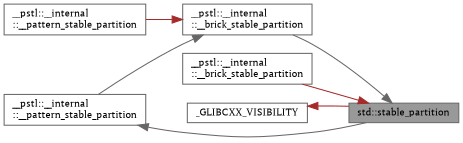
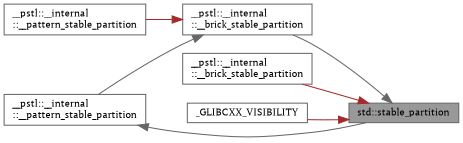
edge "std::stable_partition" -> "_GLIBCXX_VISIBILITY": reversed
